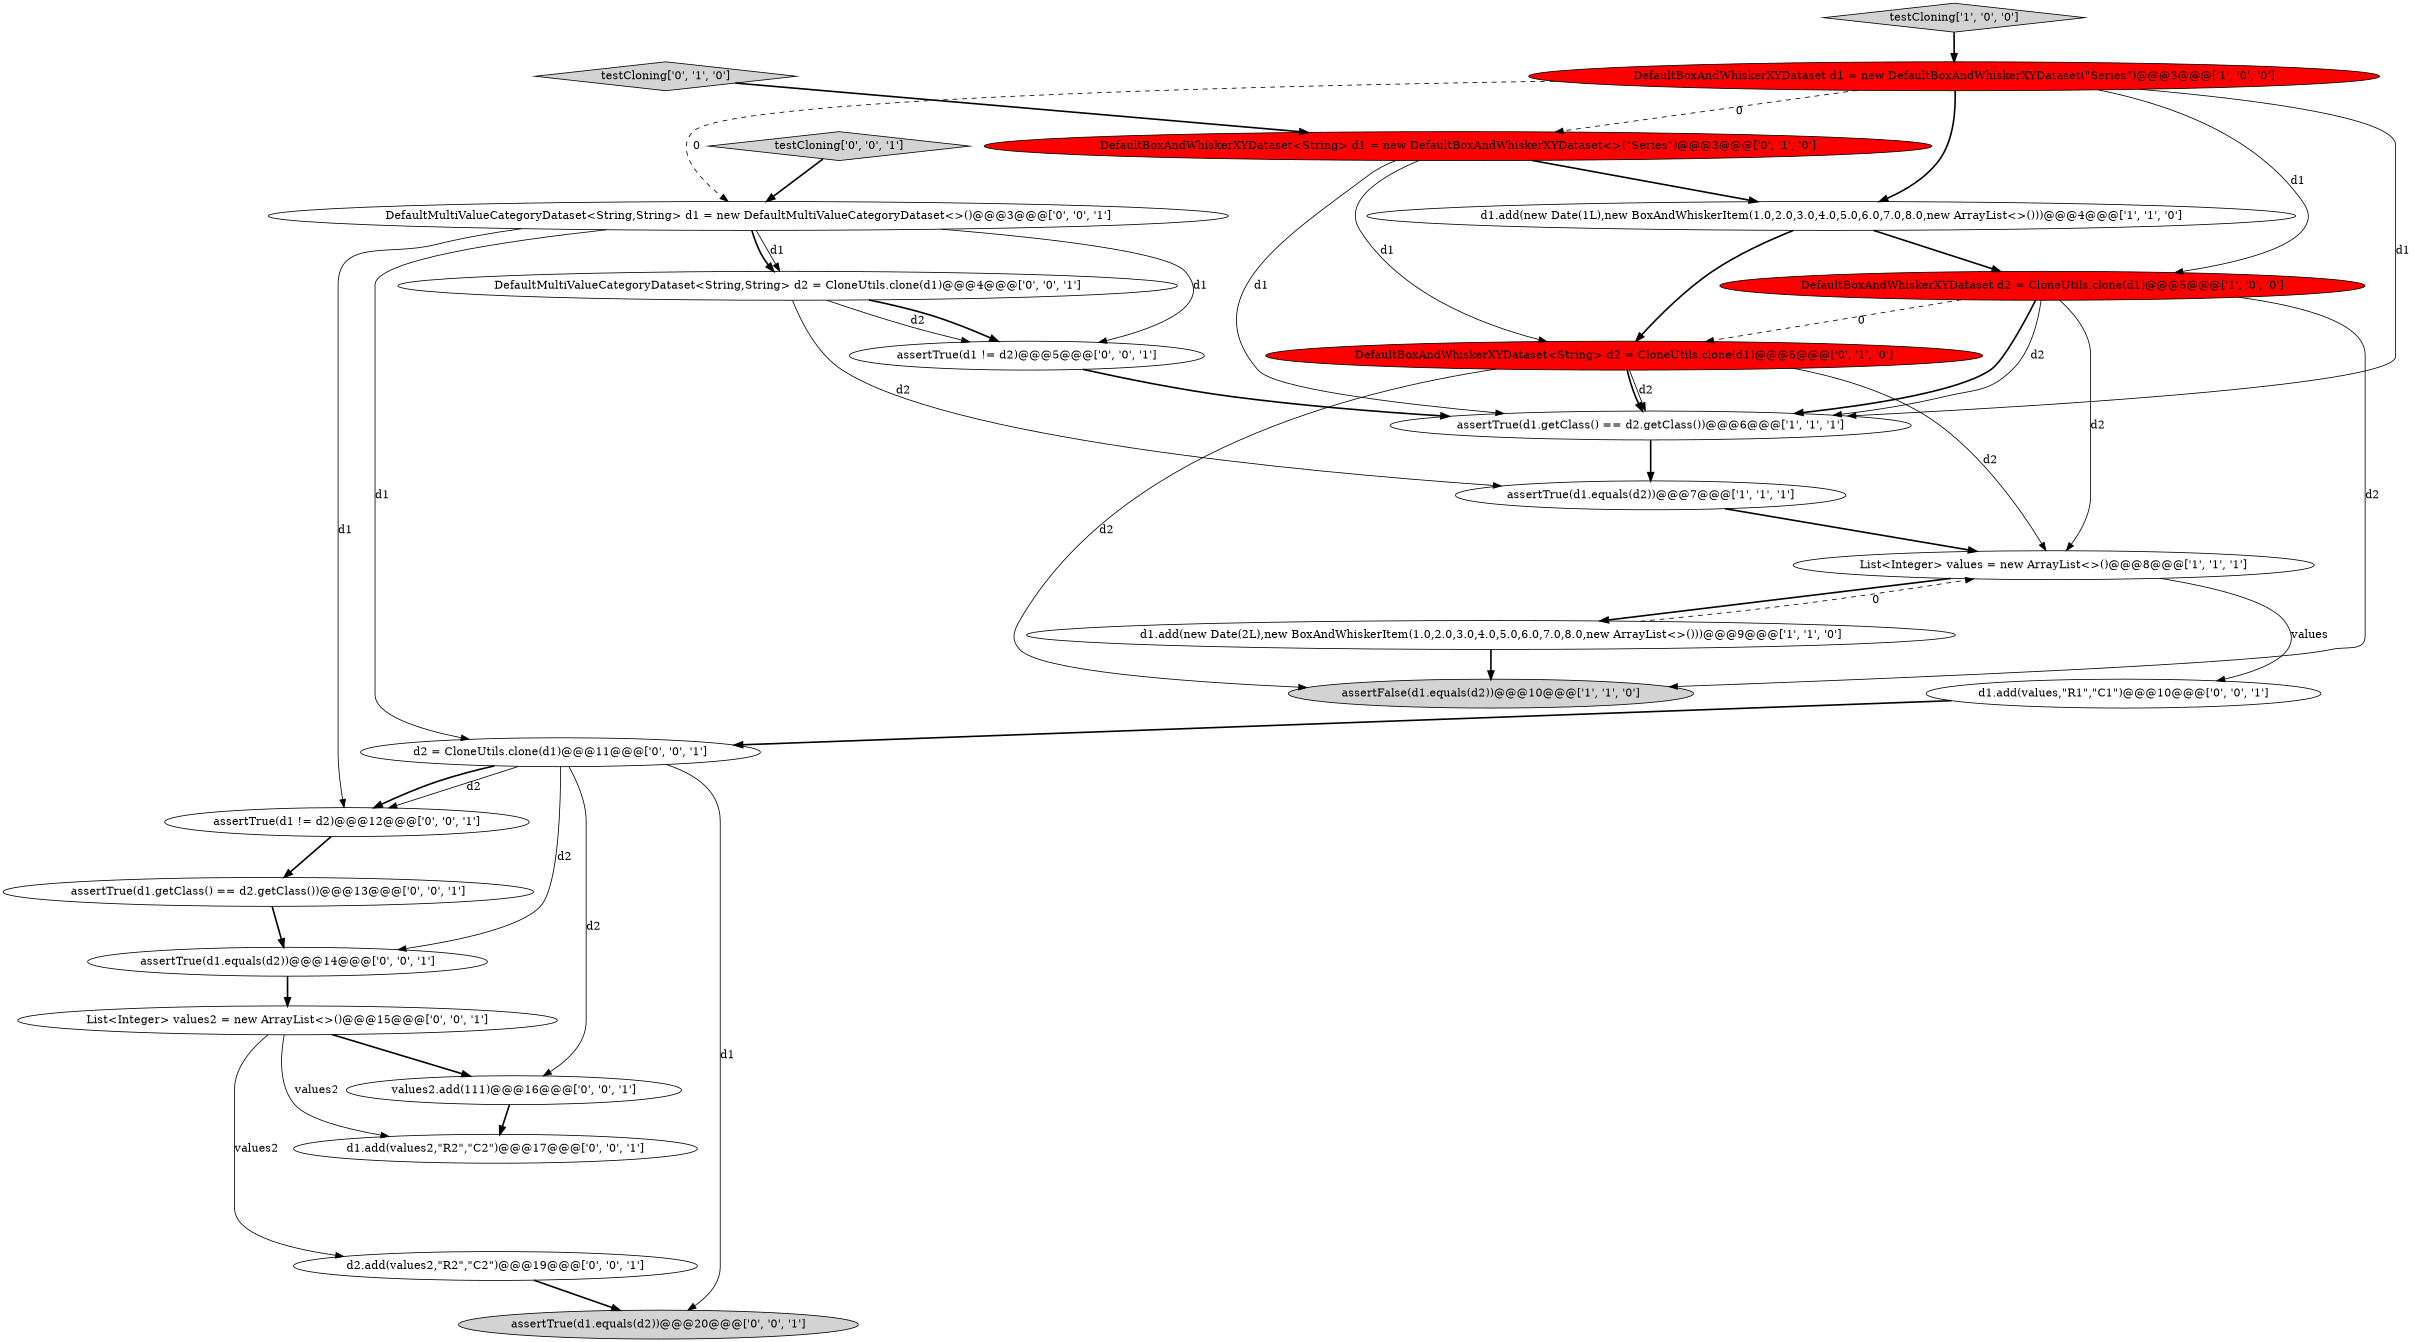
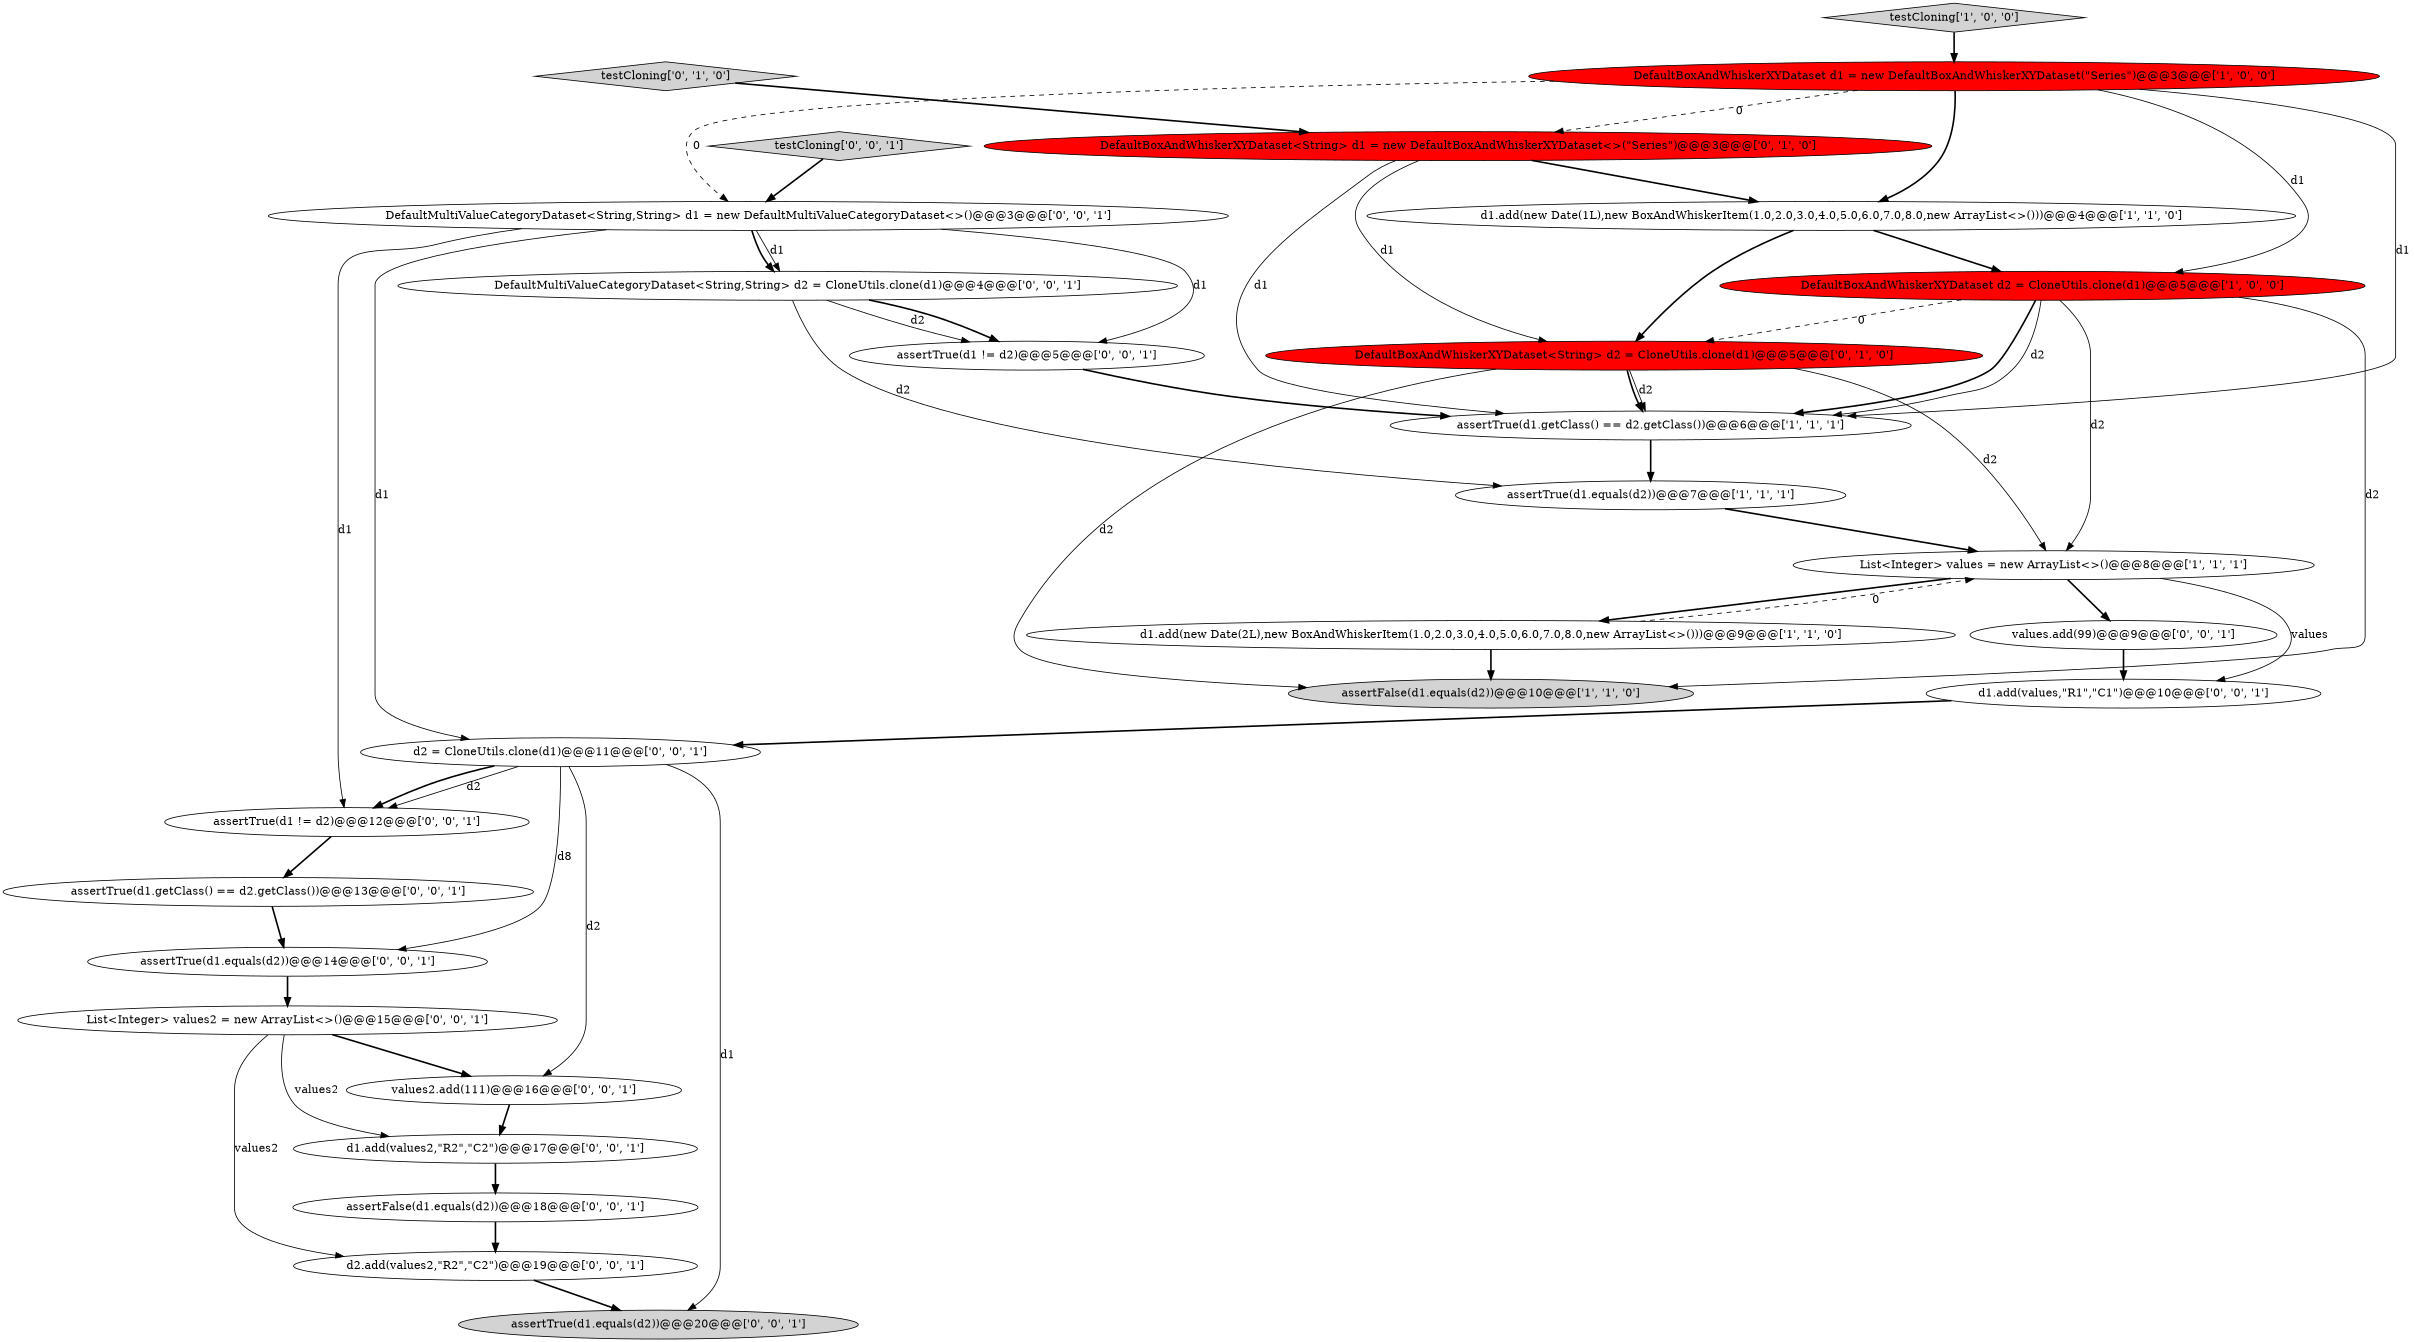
node "values.add(99)@@@9@@@['0', '0', '1']": added
edge "d2 = CloneUtils.clone(d1)@@@11@@@['0', '0', '1']" -> "assertTrue(d1.equals(d2))@@@14@@@['0', '0', '1']": label "d2" -> "d8"
node "assertFalse(d1.equals(d2))@@@18@@@['0', '0', '1']": added
